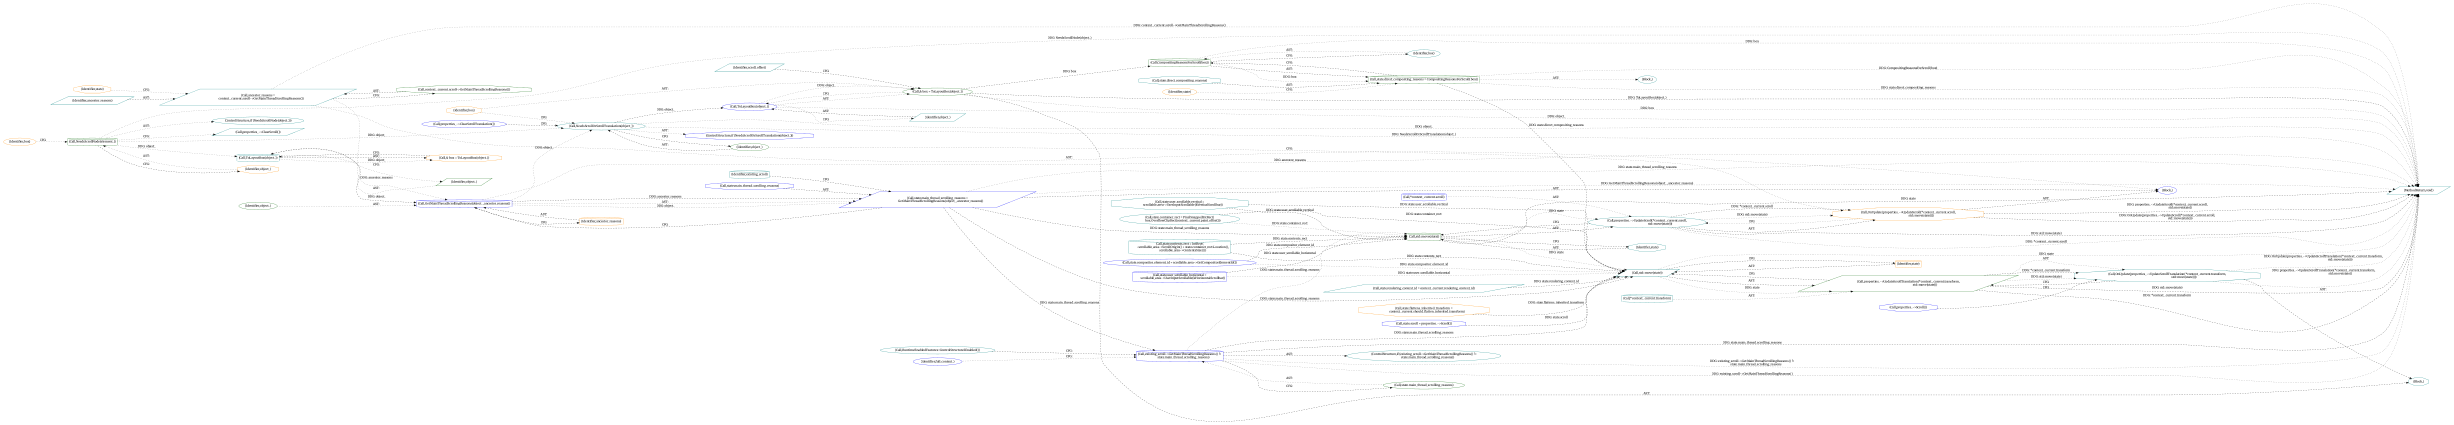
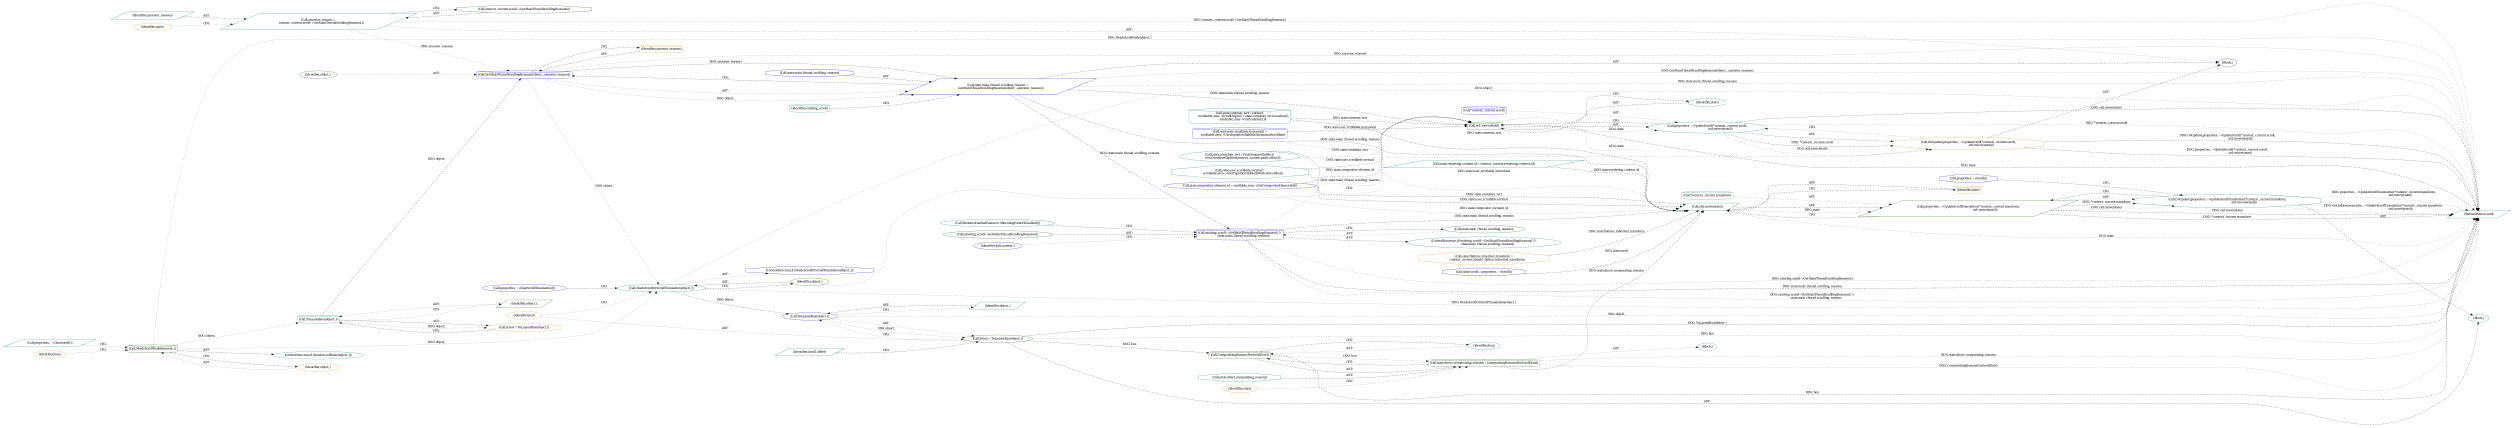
edge "(Call,CompositingReasonsForScroll(box))" -> "(MethodReturn,void)": style dotted -> dashed
edge "(Call,NeedsScrollNode(element_))" -> "(ControlStructure,if (NeedsScrollNode(object_)))": style dotted -> dashed
edge "(Call,NeedsScrollNode(element_))" -> "(Call,properties_->ClearScroll())": reversed
node "(Call,existing_scroll->GetMainThreadScrollingReasons())": added
node "(Call,RuntimeEnabledFeatures::ControlStructure2Enabled())": label "(Call,RuntimeEnabledFeatures::ControlStructure2Enabled())" -> "(Call,RuntimeEnabledFeatures::SlimmingPaintV2Enabled())"
